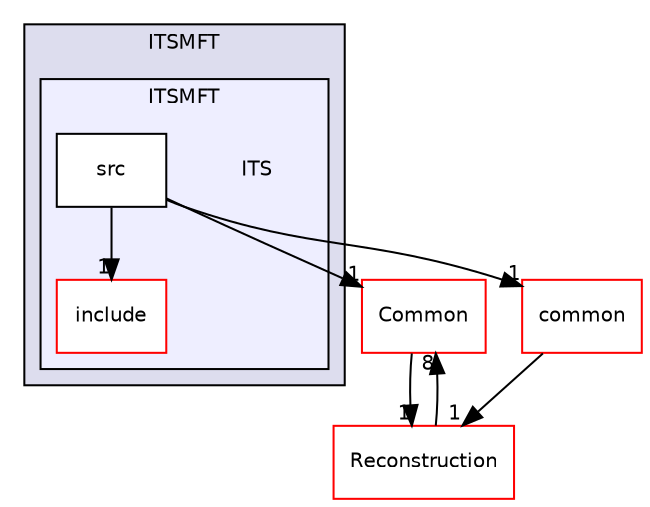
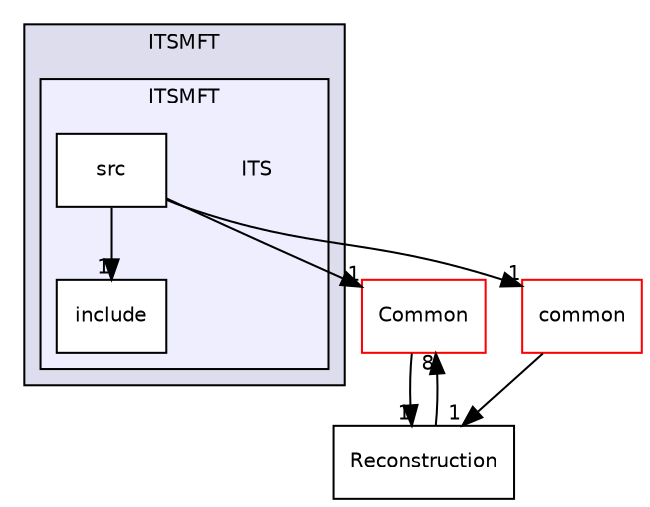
node "include": color red -> black
node "Reconstruction": color red -> black
